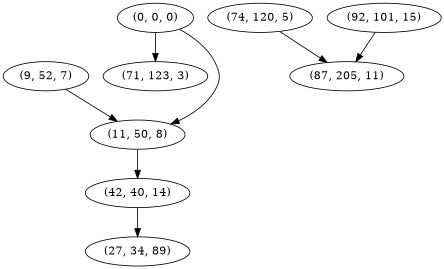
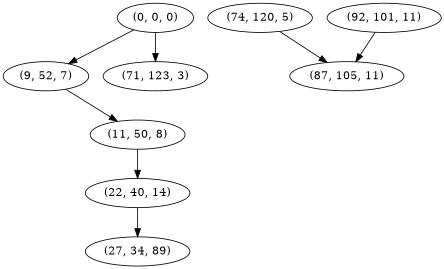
node "(92, 101, 15)": label "(92, 101, 15)" -> "(92, 101, 11)"
edge "(0, 0, 0)" -> "(11, 50, 8)": now "(0, 0, 0)" -> "(9, 52, 7)"
node "(87, 205, 11)": label "(87, 205, 11)" -> "(87, 105, 11)"
node "(42, 40, 14)": label "(42, 40, 14)" -> "(22, 40, 14)"
